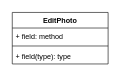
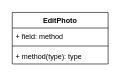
node "+ field(type): type": label "+ field(type): type" -> "+ method(type): type"
